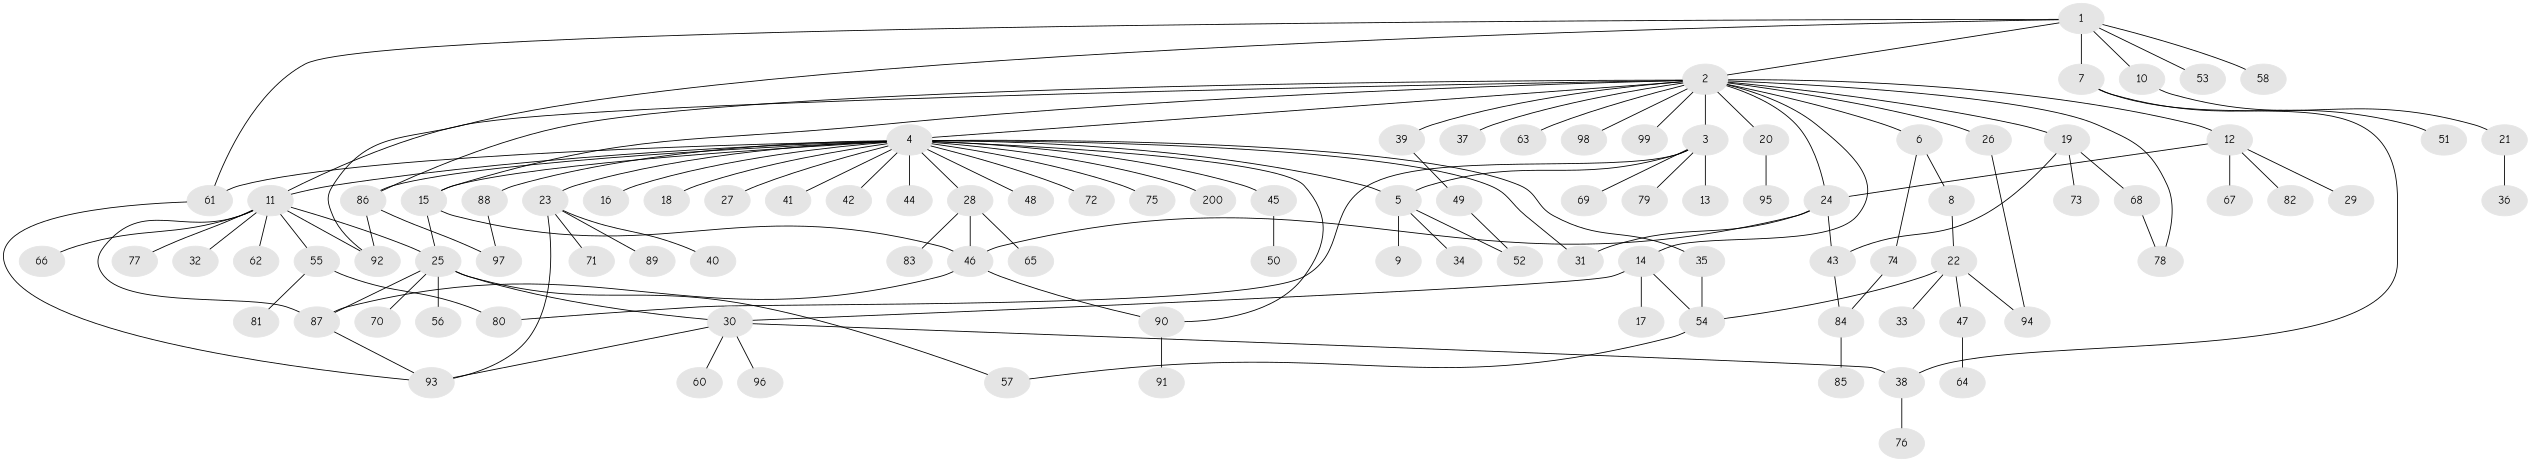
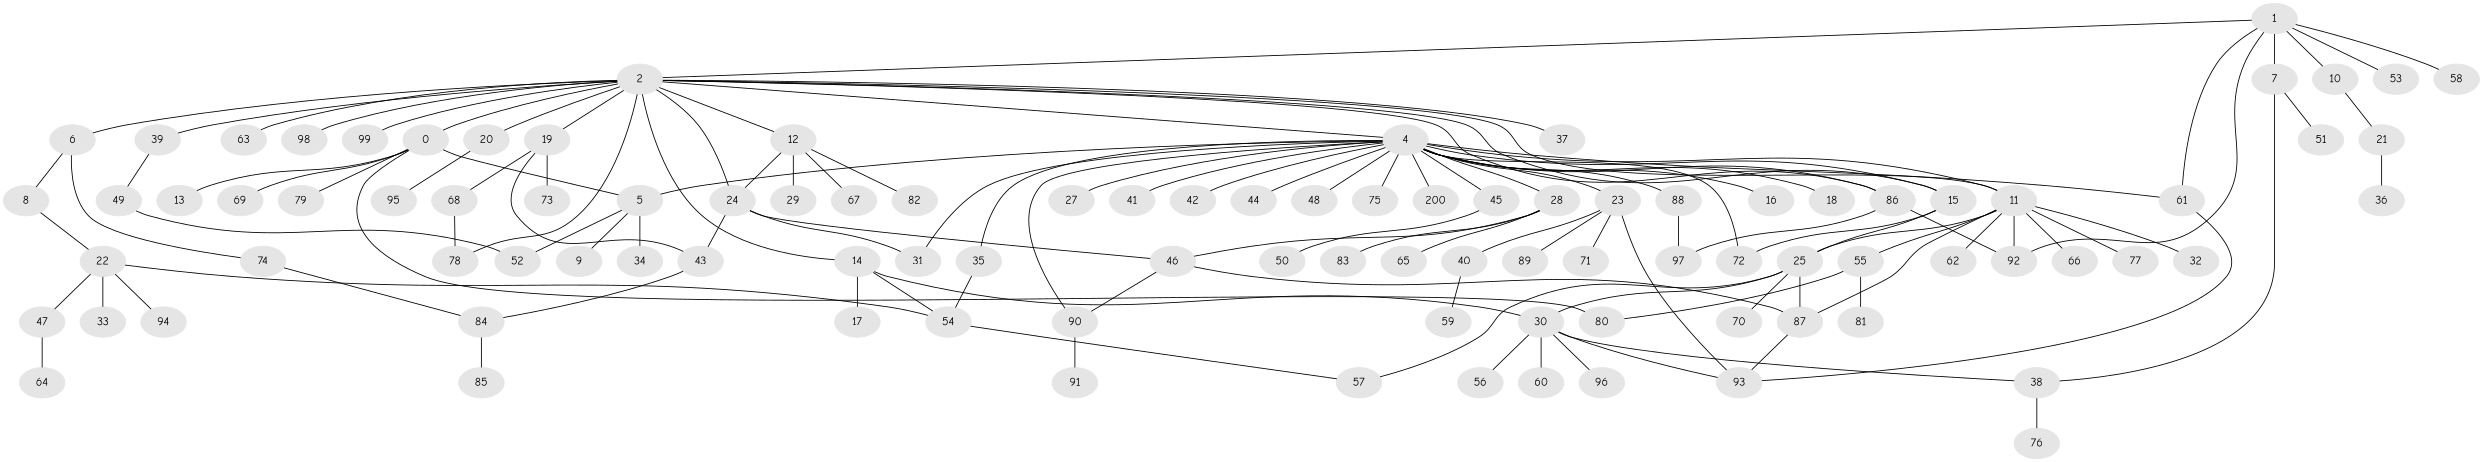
node "3": label "3" -> "0"
node "26": removed
edge "15" -- "46": now "15" -- "72"
edge "25" -- "56": now "30" -- "56"
node "59": added
